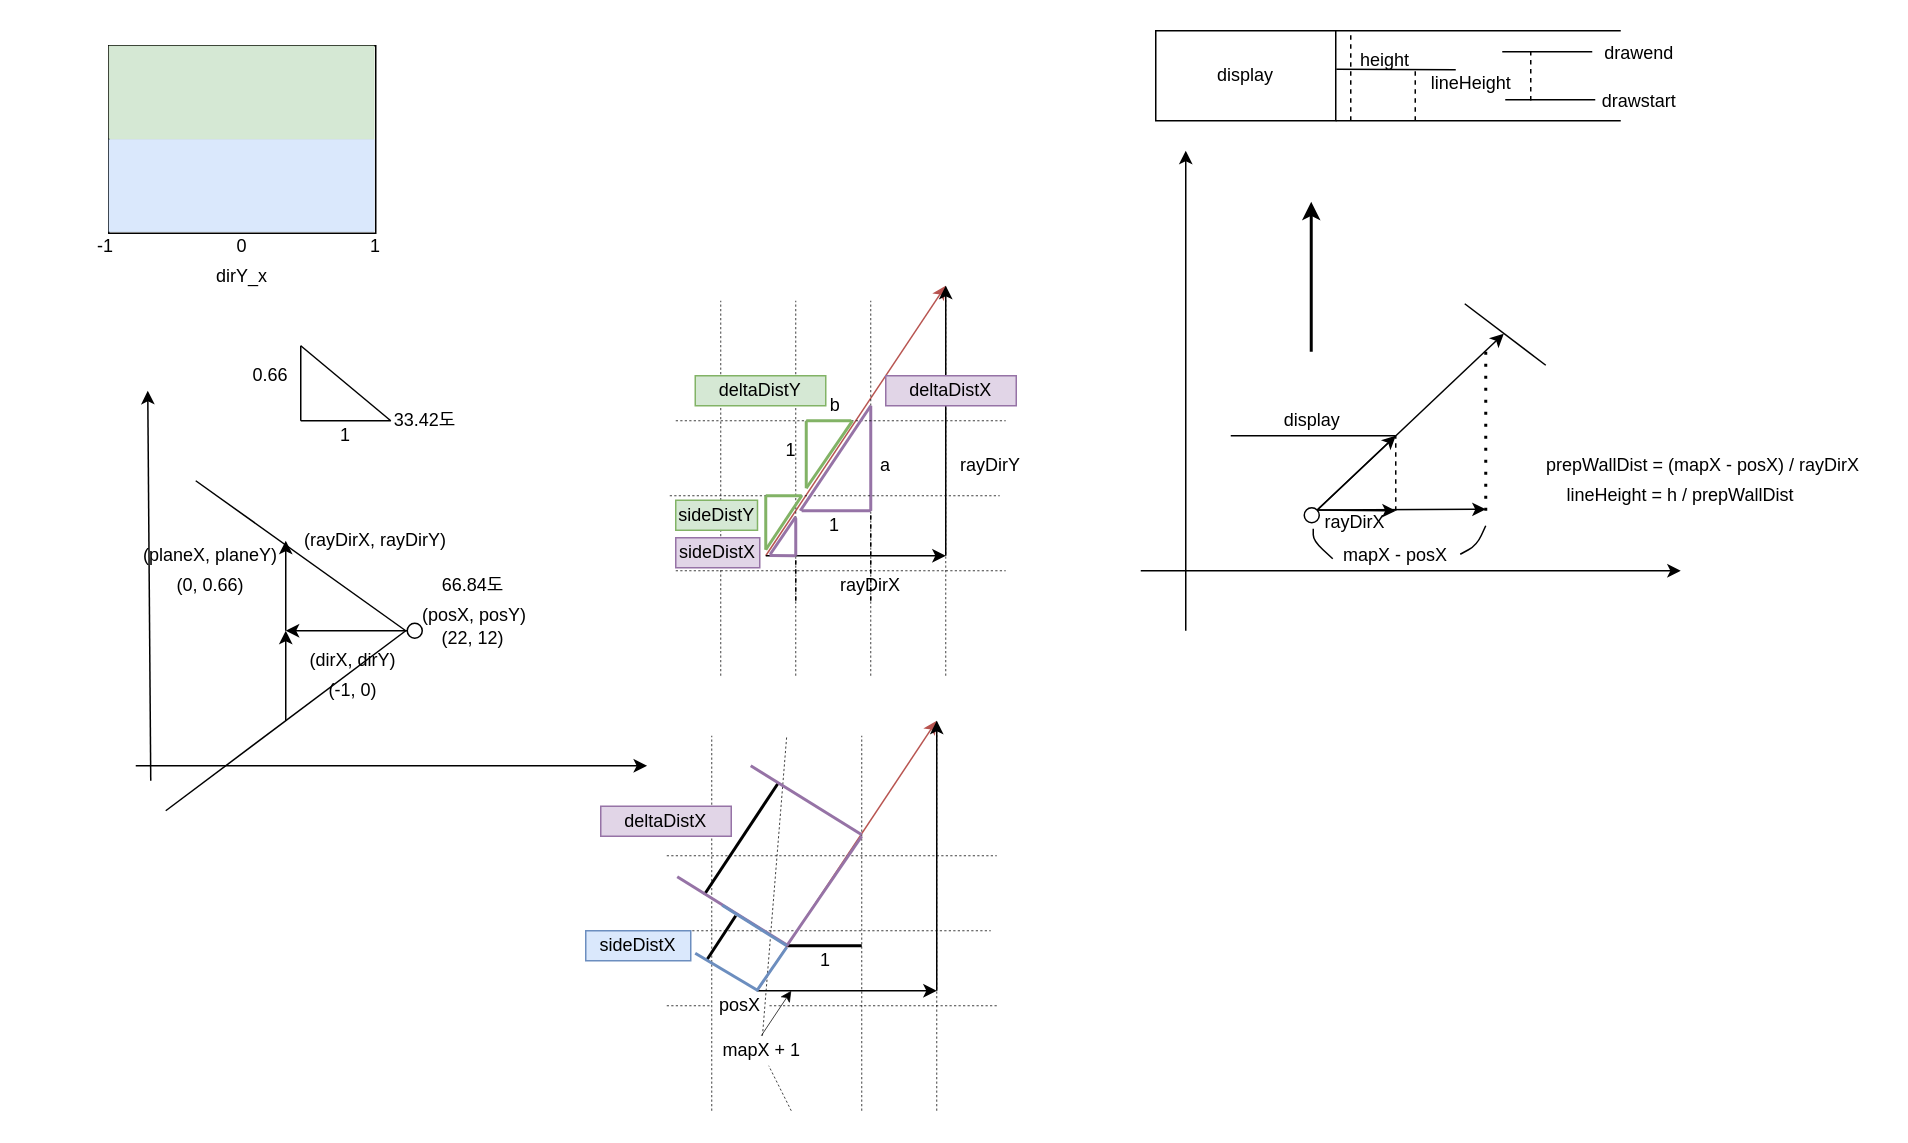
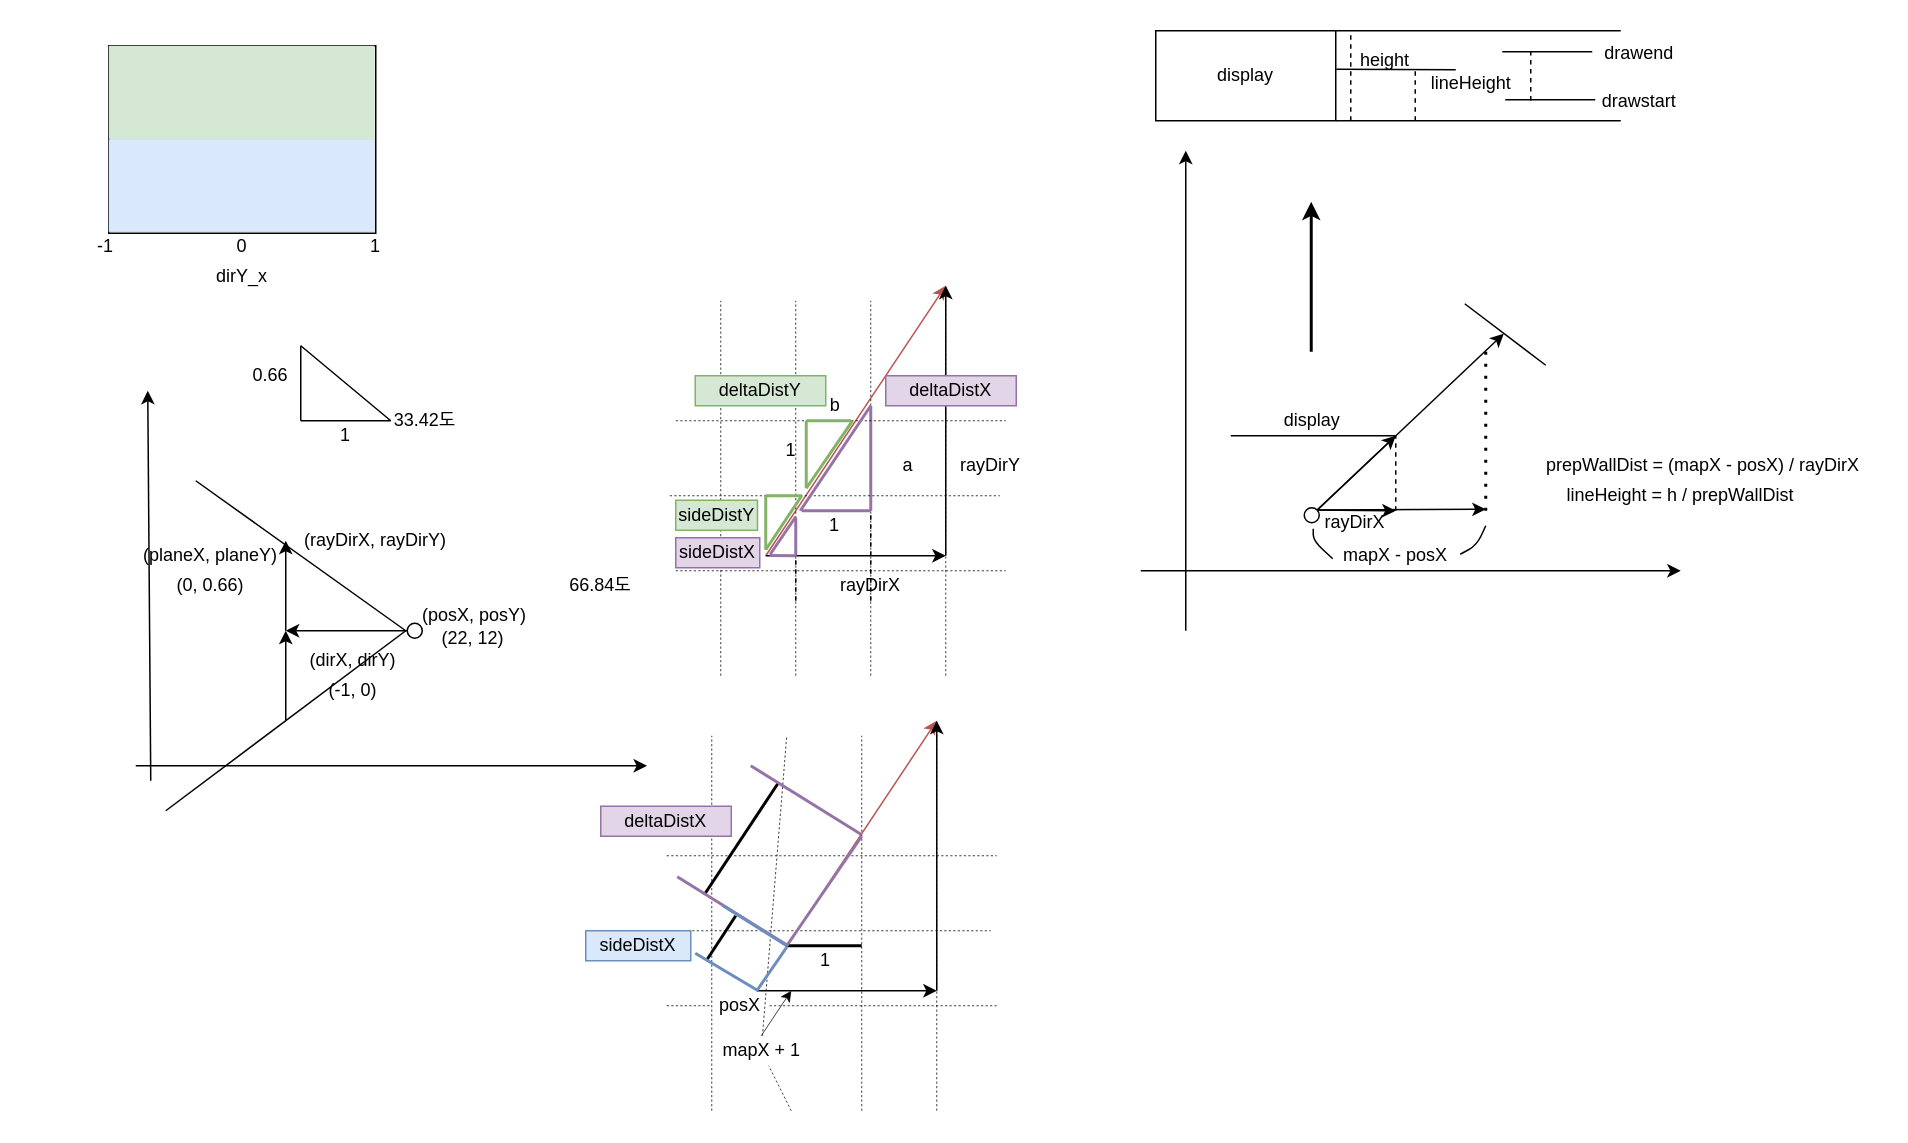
node "a": moved (886, 466) -> (908, 466)
node "66.84도": moved (473, 586) -> (601, 586)
